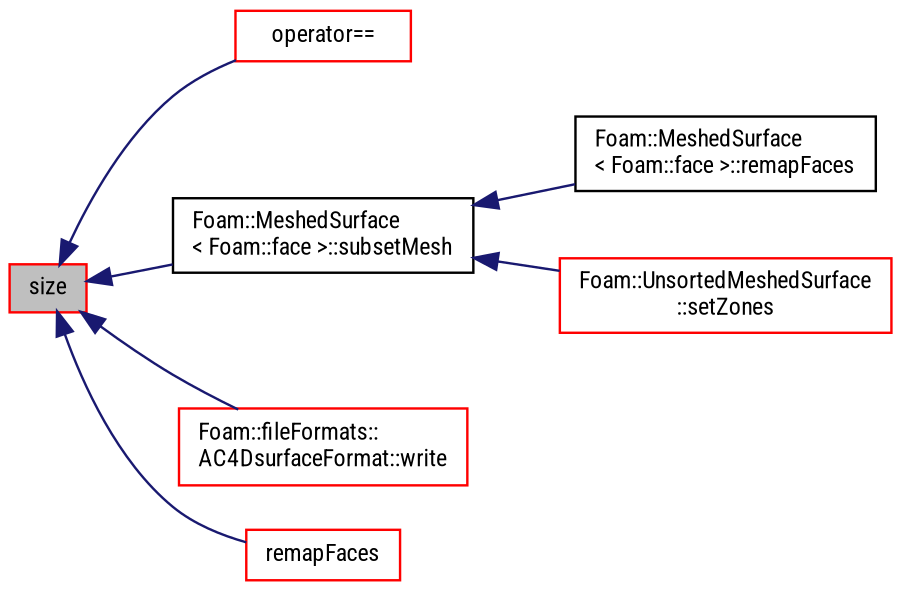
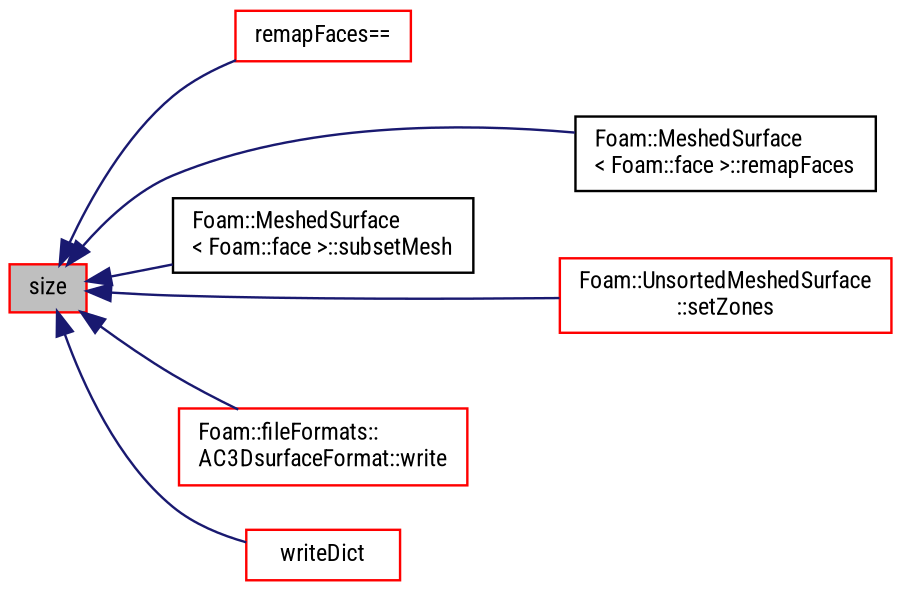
node "operator==": label "operator==" -> "remapFaces=="
edge "Foam::MeshedSurface < Foam::face >::remapFaces" -> "Foam::MeshedSurface < Foam::face >::subsetMesh": now "Foam::MeshedSurface < Foam::face >::remapFaces" -> "size"
edge "Foam::UnsortedMeshedSurface ::setZones" -> "Foam::MeshedSurface < Foam::face >::subsetMesh": now "Foam::UnsortedMeshedSurface ::setZones" -> "size"
node "Foam::fileFormats:: AC4DsurfaceFormat::write": label "Foam::fileFormats:: AC4DsurfaceFormat::write" -> "Foam::fileFormats:: AC3DsurfaceFormat::write"
node "remapFaces": label "remapFaces" -> "writeDict"
